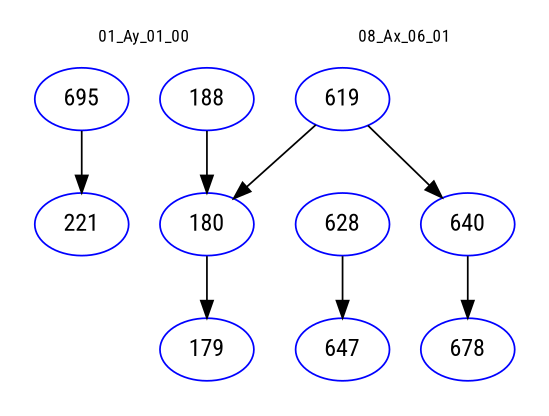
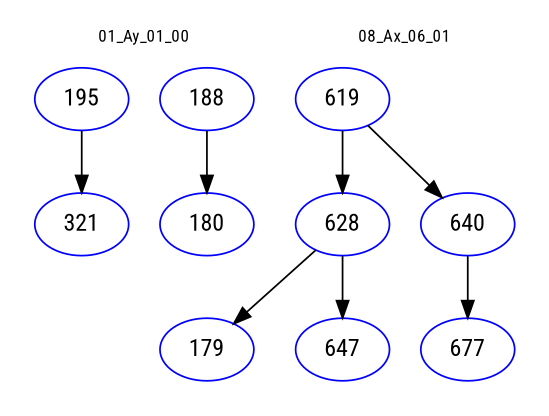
node "695": label "695" -> "195"
edge "619" -> "180": now "619" -> "628"
node "221": label "221" -> "321"
edge "180" -> "179": now "628" -> "179"
node "678": label "678" -> "677"
